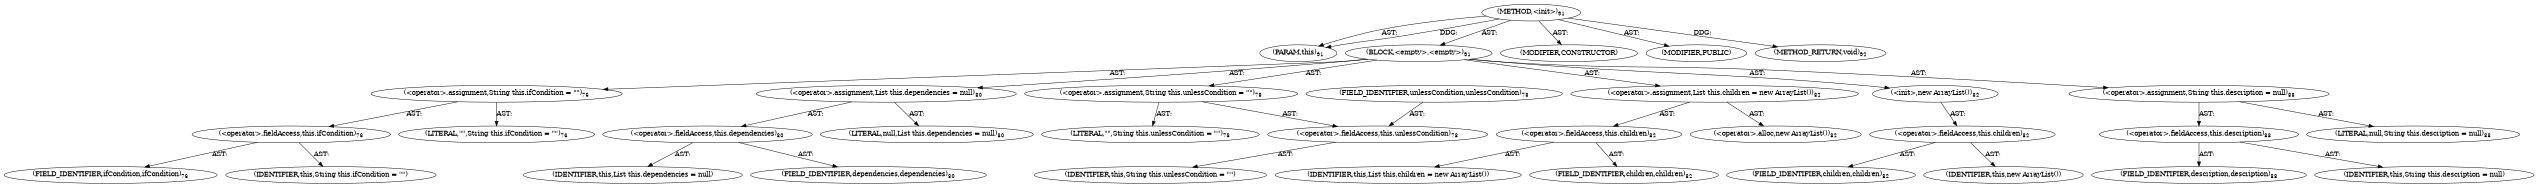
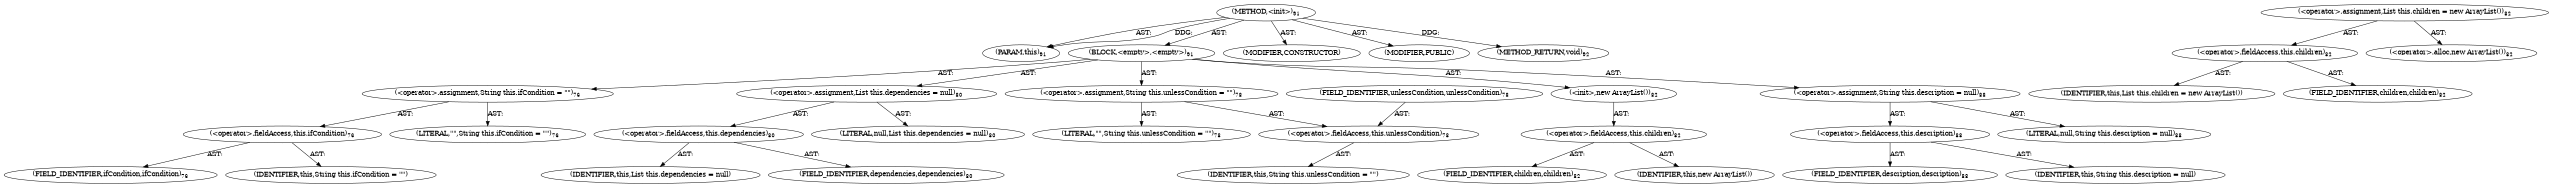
edge "(BLOCK,<empty>,<empty>)" -> "(<operator>.assignment,List this.children = new ArrayList())": removed, label "AST:"
